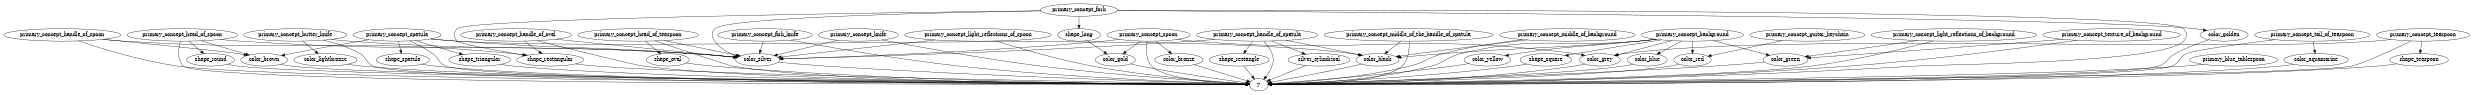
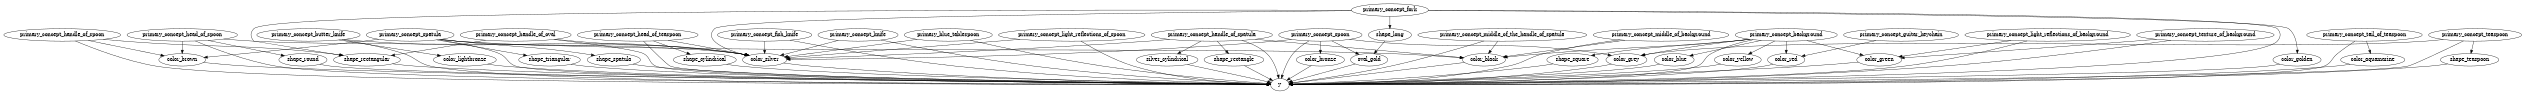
edge "primary_blue_tablespoon" -> "color_silver": added
node "shape_oval": label "shape_oval" -> "shape_cylindrical"
node "color_gold": label "color_gold" -> "oval_gold"
